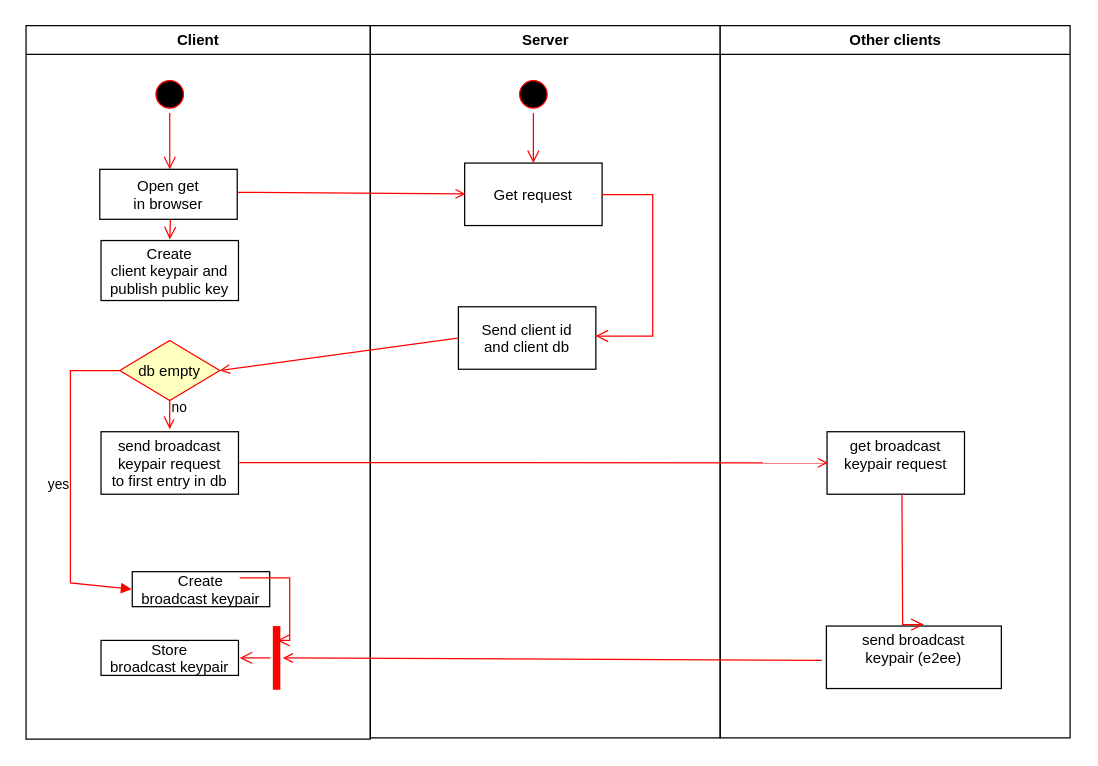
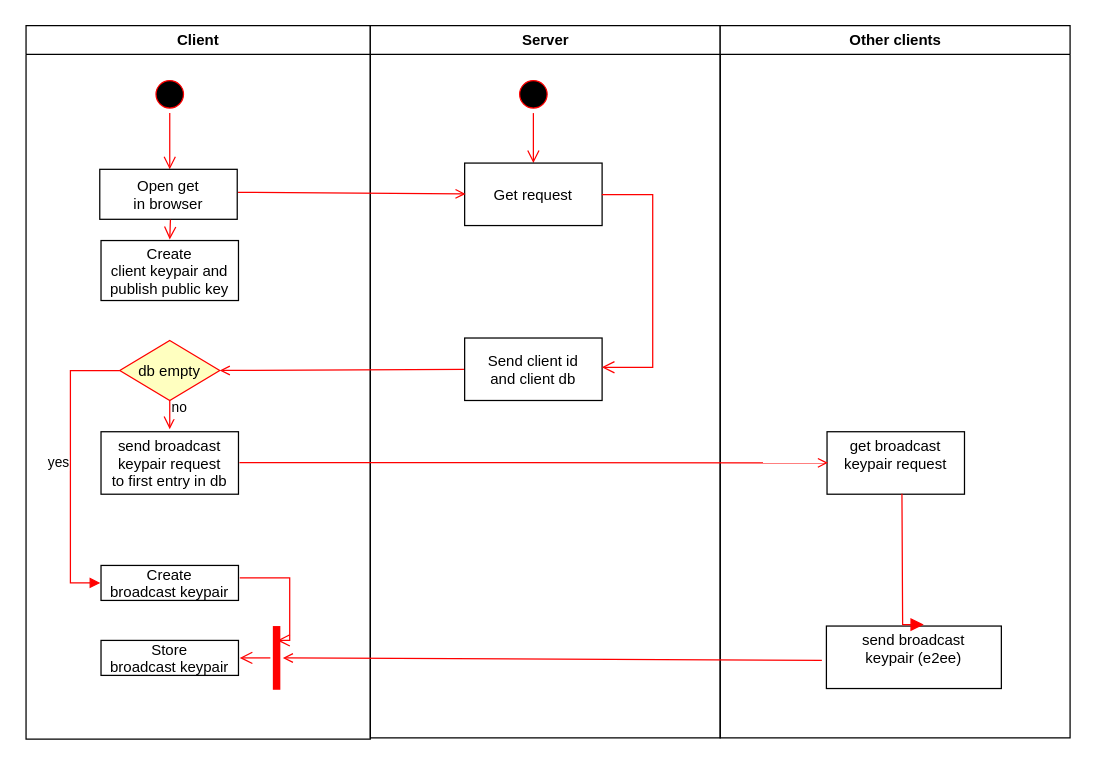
node "Send client id and client db": moved (527, 338) -> (533, 369)
node "Create broadcast keypair": moved (201, 589) -> (169, 583)
edge "get broadcast keypair request" -> "send broadcast keypair (e2ee)": arrowhead open -> block
